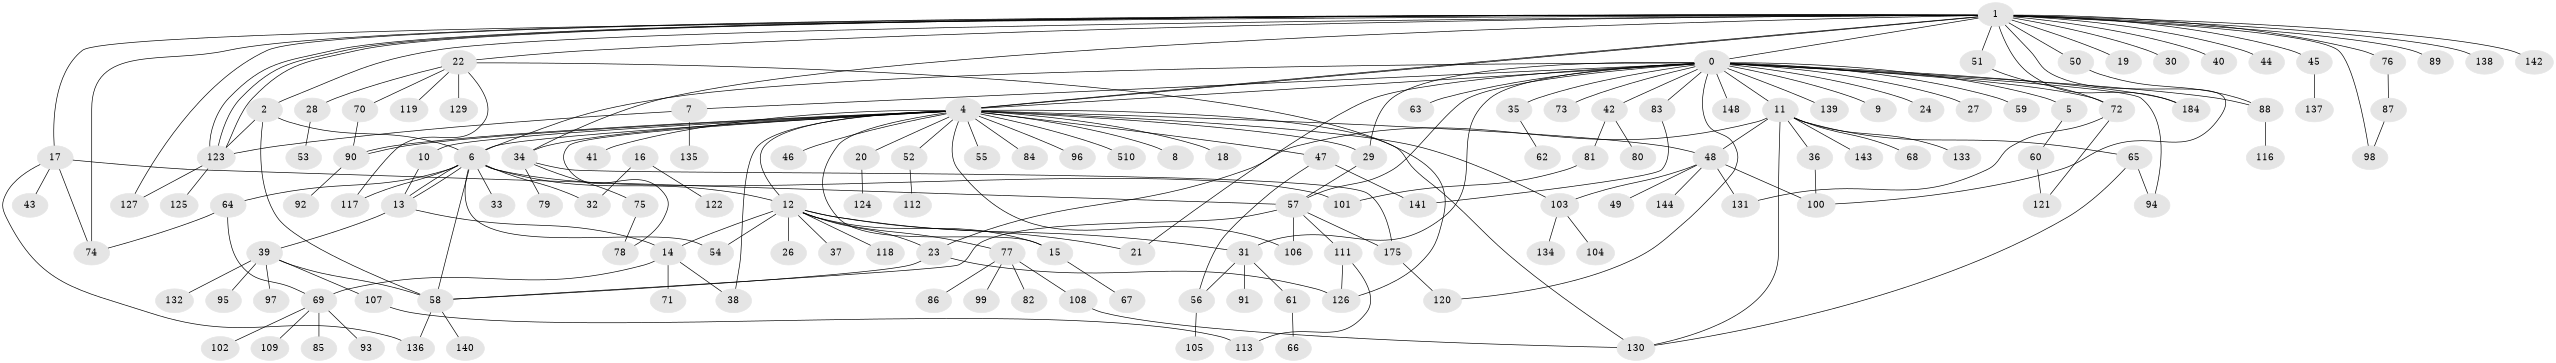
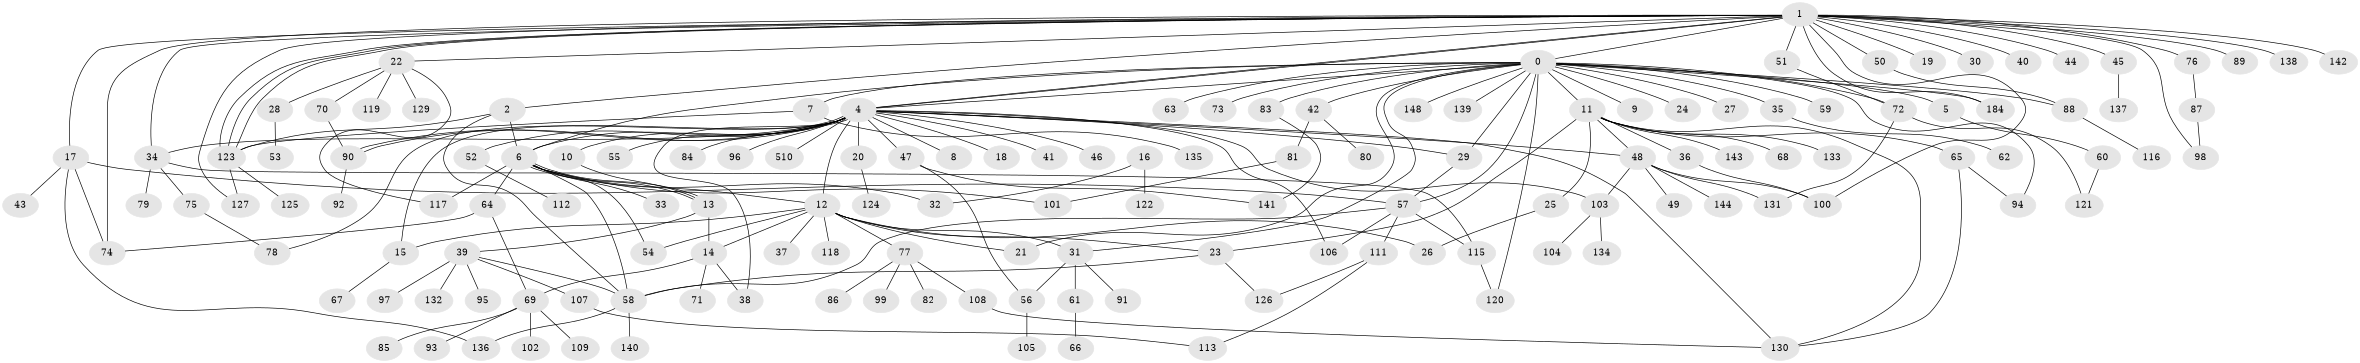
edge "22" -- "126": removed
node "25": added
node "175": label "175" -> "115"
